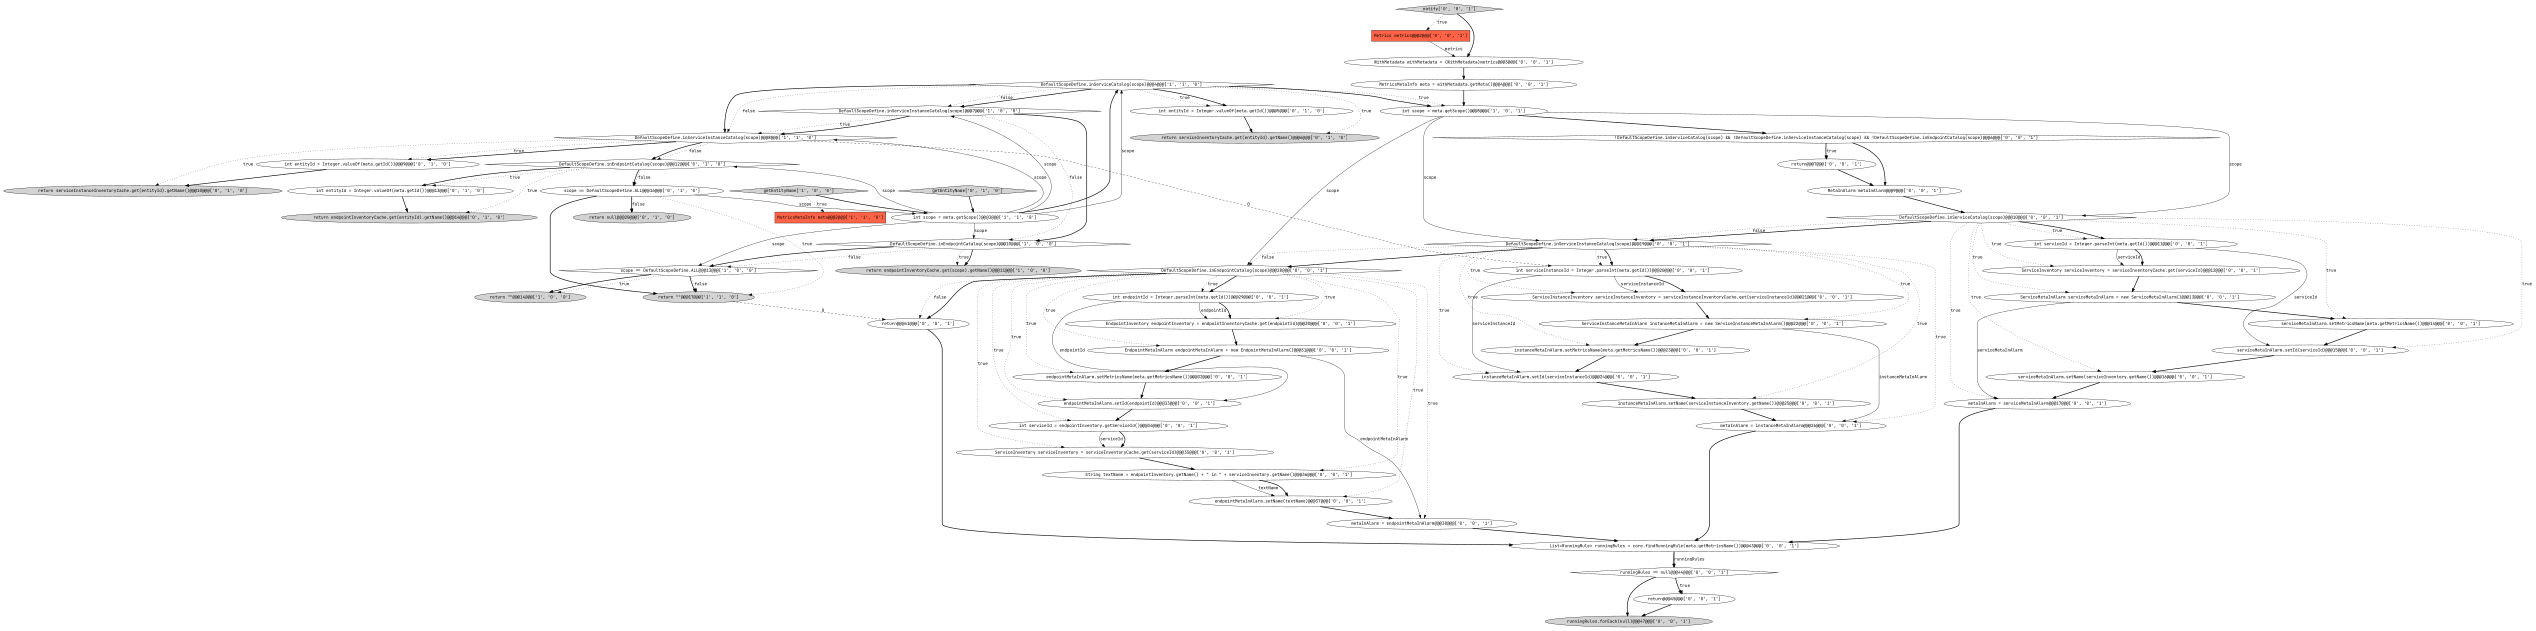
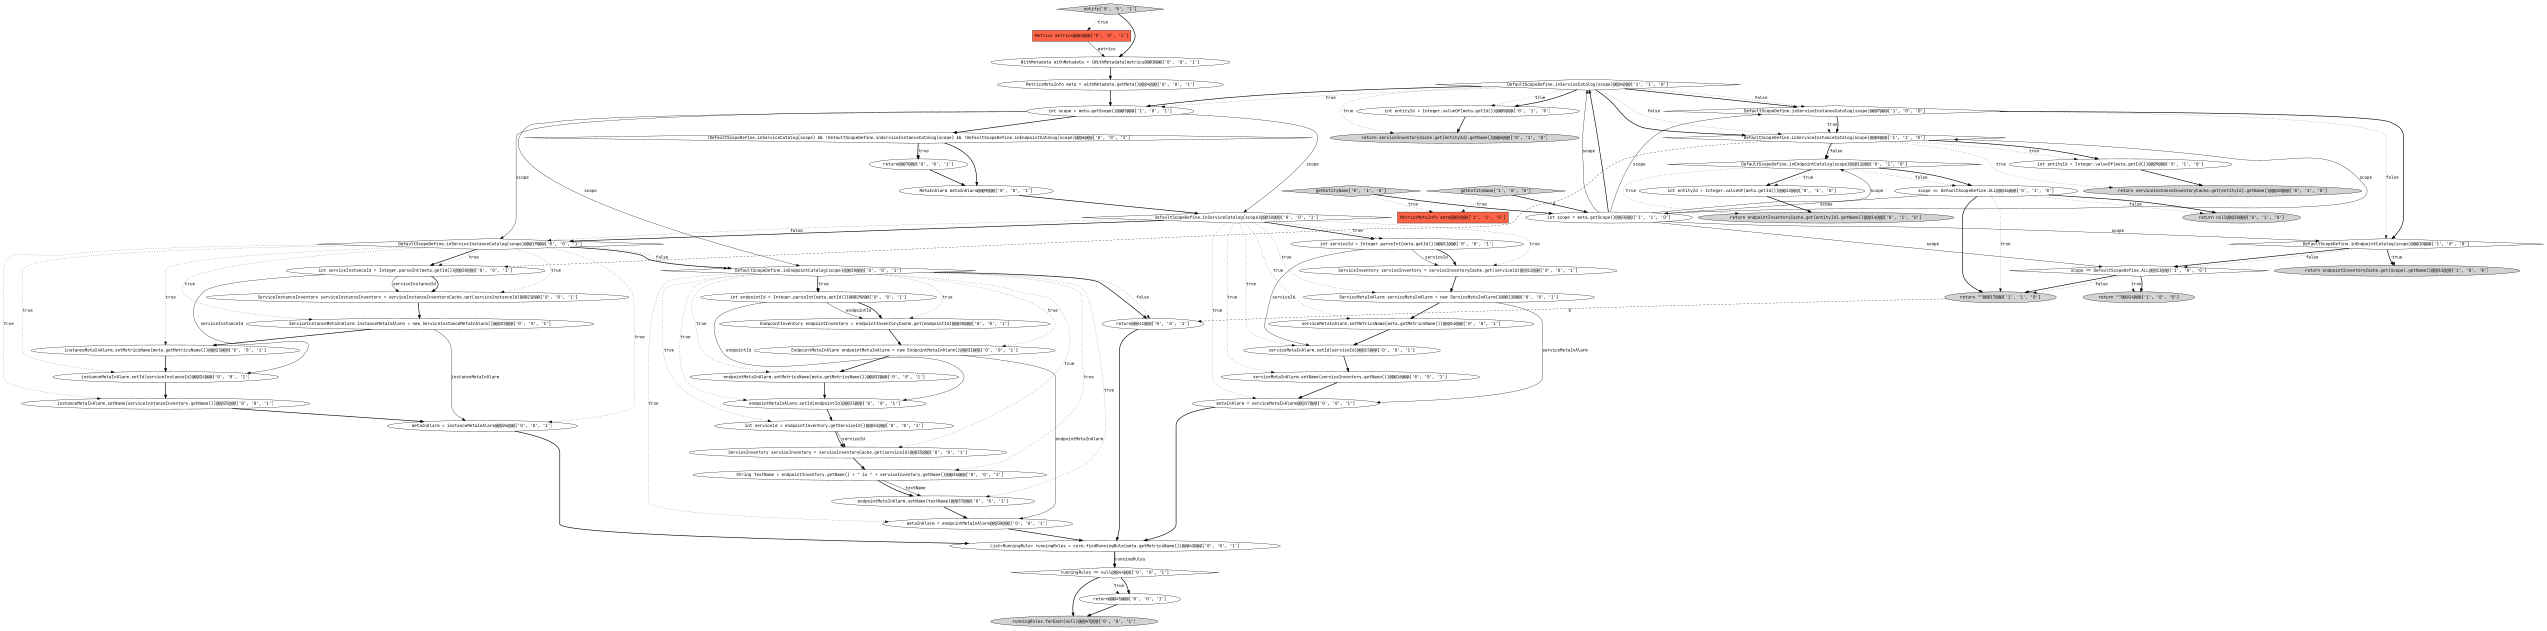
edge "getEntityName['0', '1', '0']" -> "MetricsMetaInfo meta@@@2@@@['1', '1', '0']": added, label "true"
